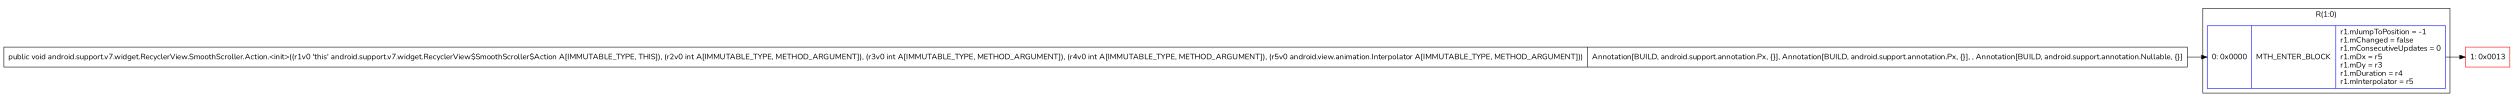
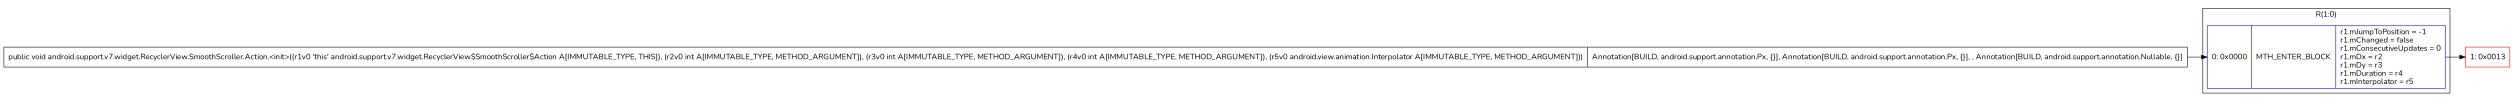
node "0: 0x0000": text "r1.mDx = r5" -> "r1.mDx = r2"
